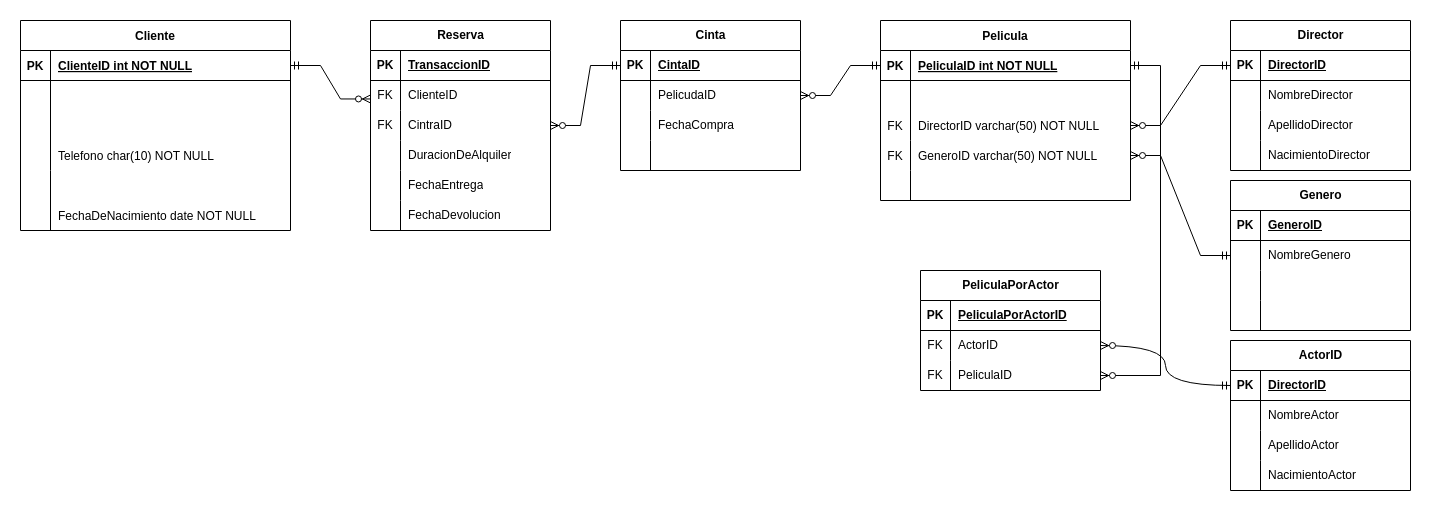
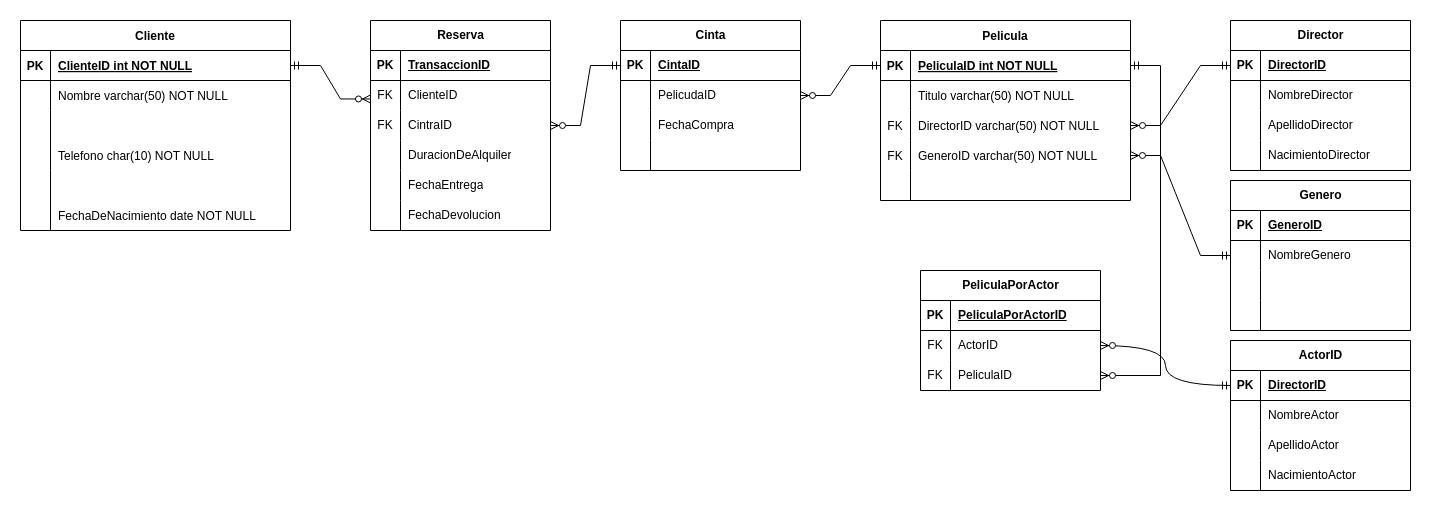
node "Nombre varchar(50) NOT NULL": added
node "Titulo varchar(50) NOT NULL": added
